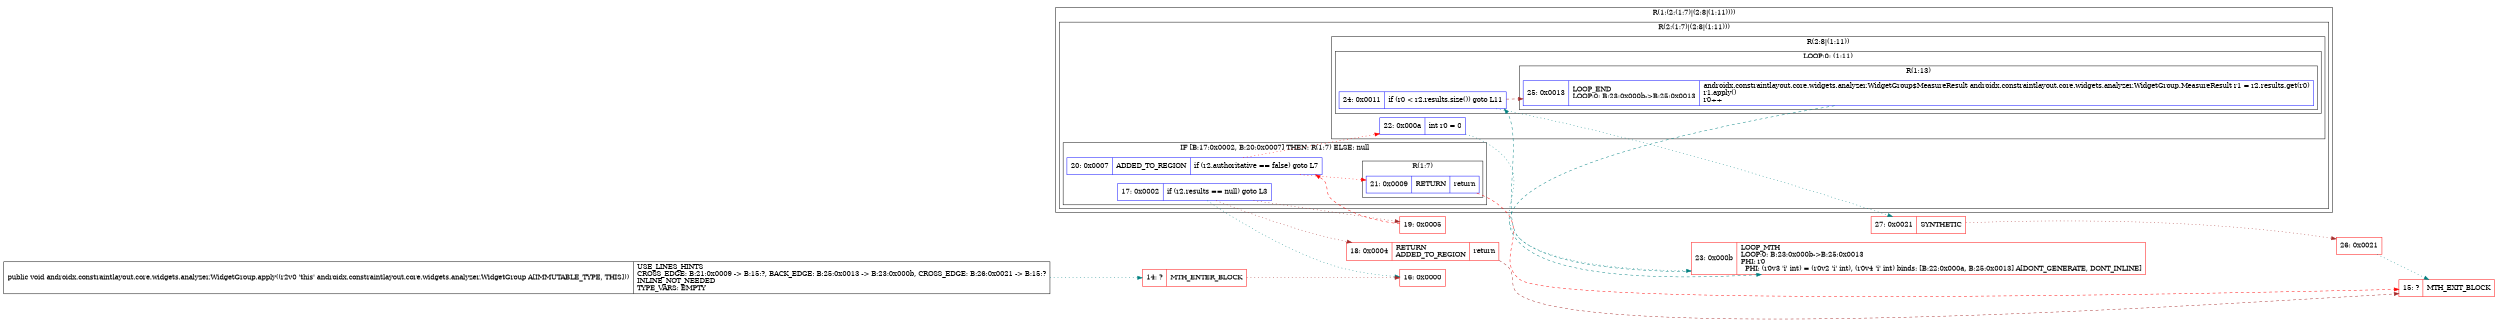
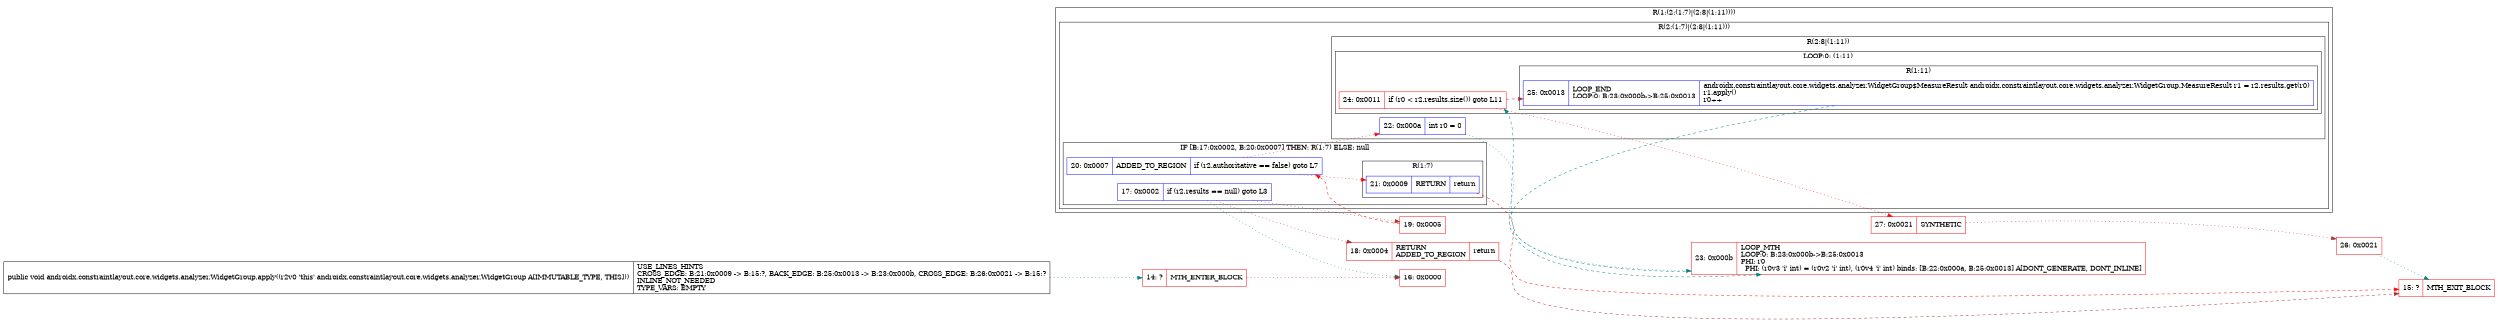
cluster "R(1:13)": label "R(1:13)" -> "R(1:11)"
node "24: 0x0011": color blue -> red
edge "24: 0x0011" -> "27: 0x0021": color teal -> red
